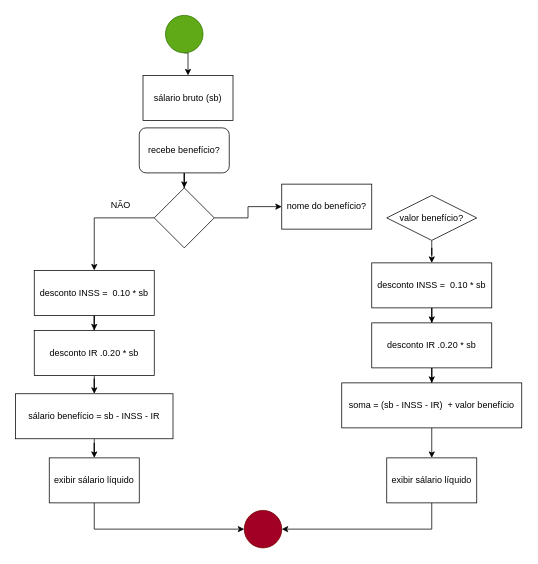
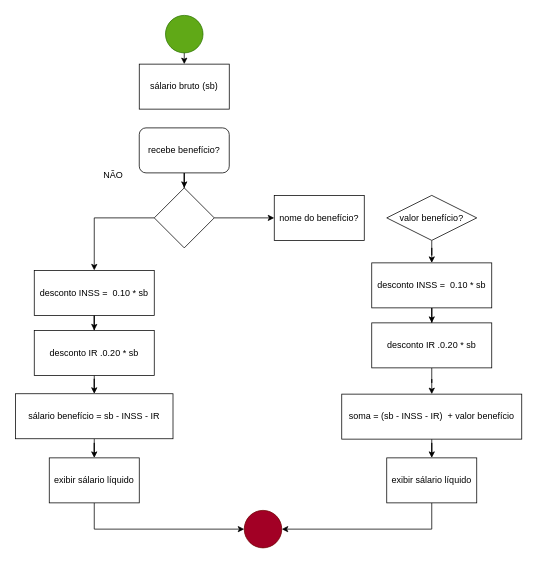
node "sálario bruto (sb)": moved (188, 98) -> (184, 87)
node "NÃO": moved (120, 205) -> (113, 175)
node "nome do benefício?": moved (327, 207) -> (319, 218)
node "soma = (sb - INSS - IR) + valor benefício": moved (432, 405) -> (432, 417)
